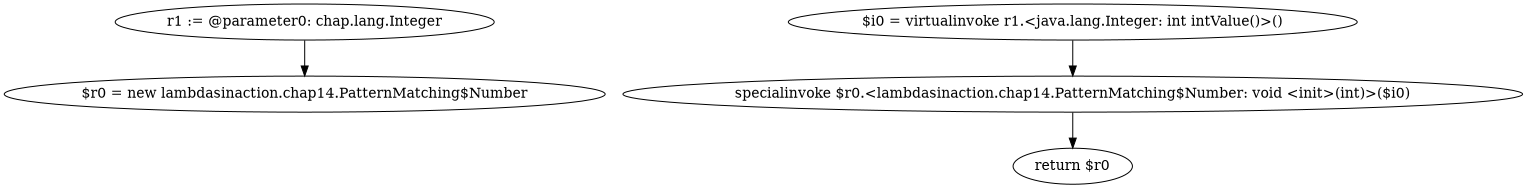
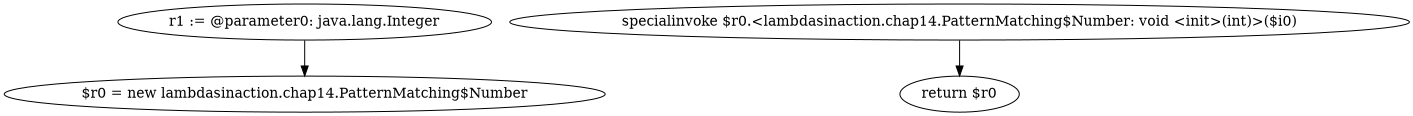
node "r1 := @parameter0: chap.lang.Integer": label "r1 := @parameter0: chap.lang.Integer" -> "r1 := @parameter0: java.lang.Integer"
node "$i0 = virtualinvoke r1.<java.lang.Integer: int intValue()>()": removed
